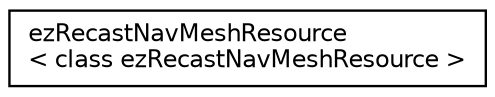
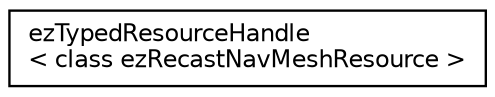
node "ezRecastNavMeshResource < class ezRecastNavMeshResource >": label "ezRecastNavMeshResource < class ezRecastNavMeshResource >" -> "ezTypedResourceHandle < class ezRecastNavMeshResource >"
